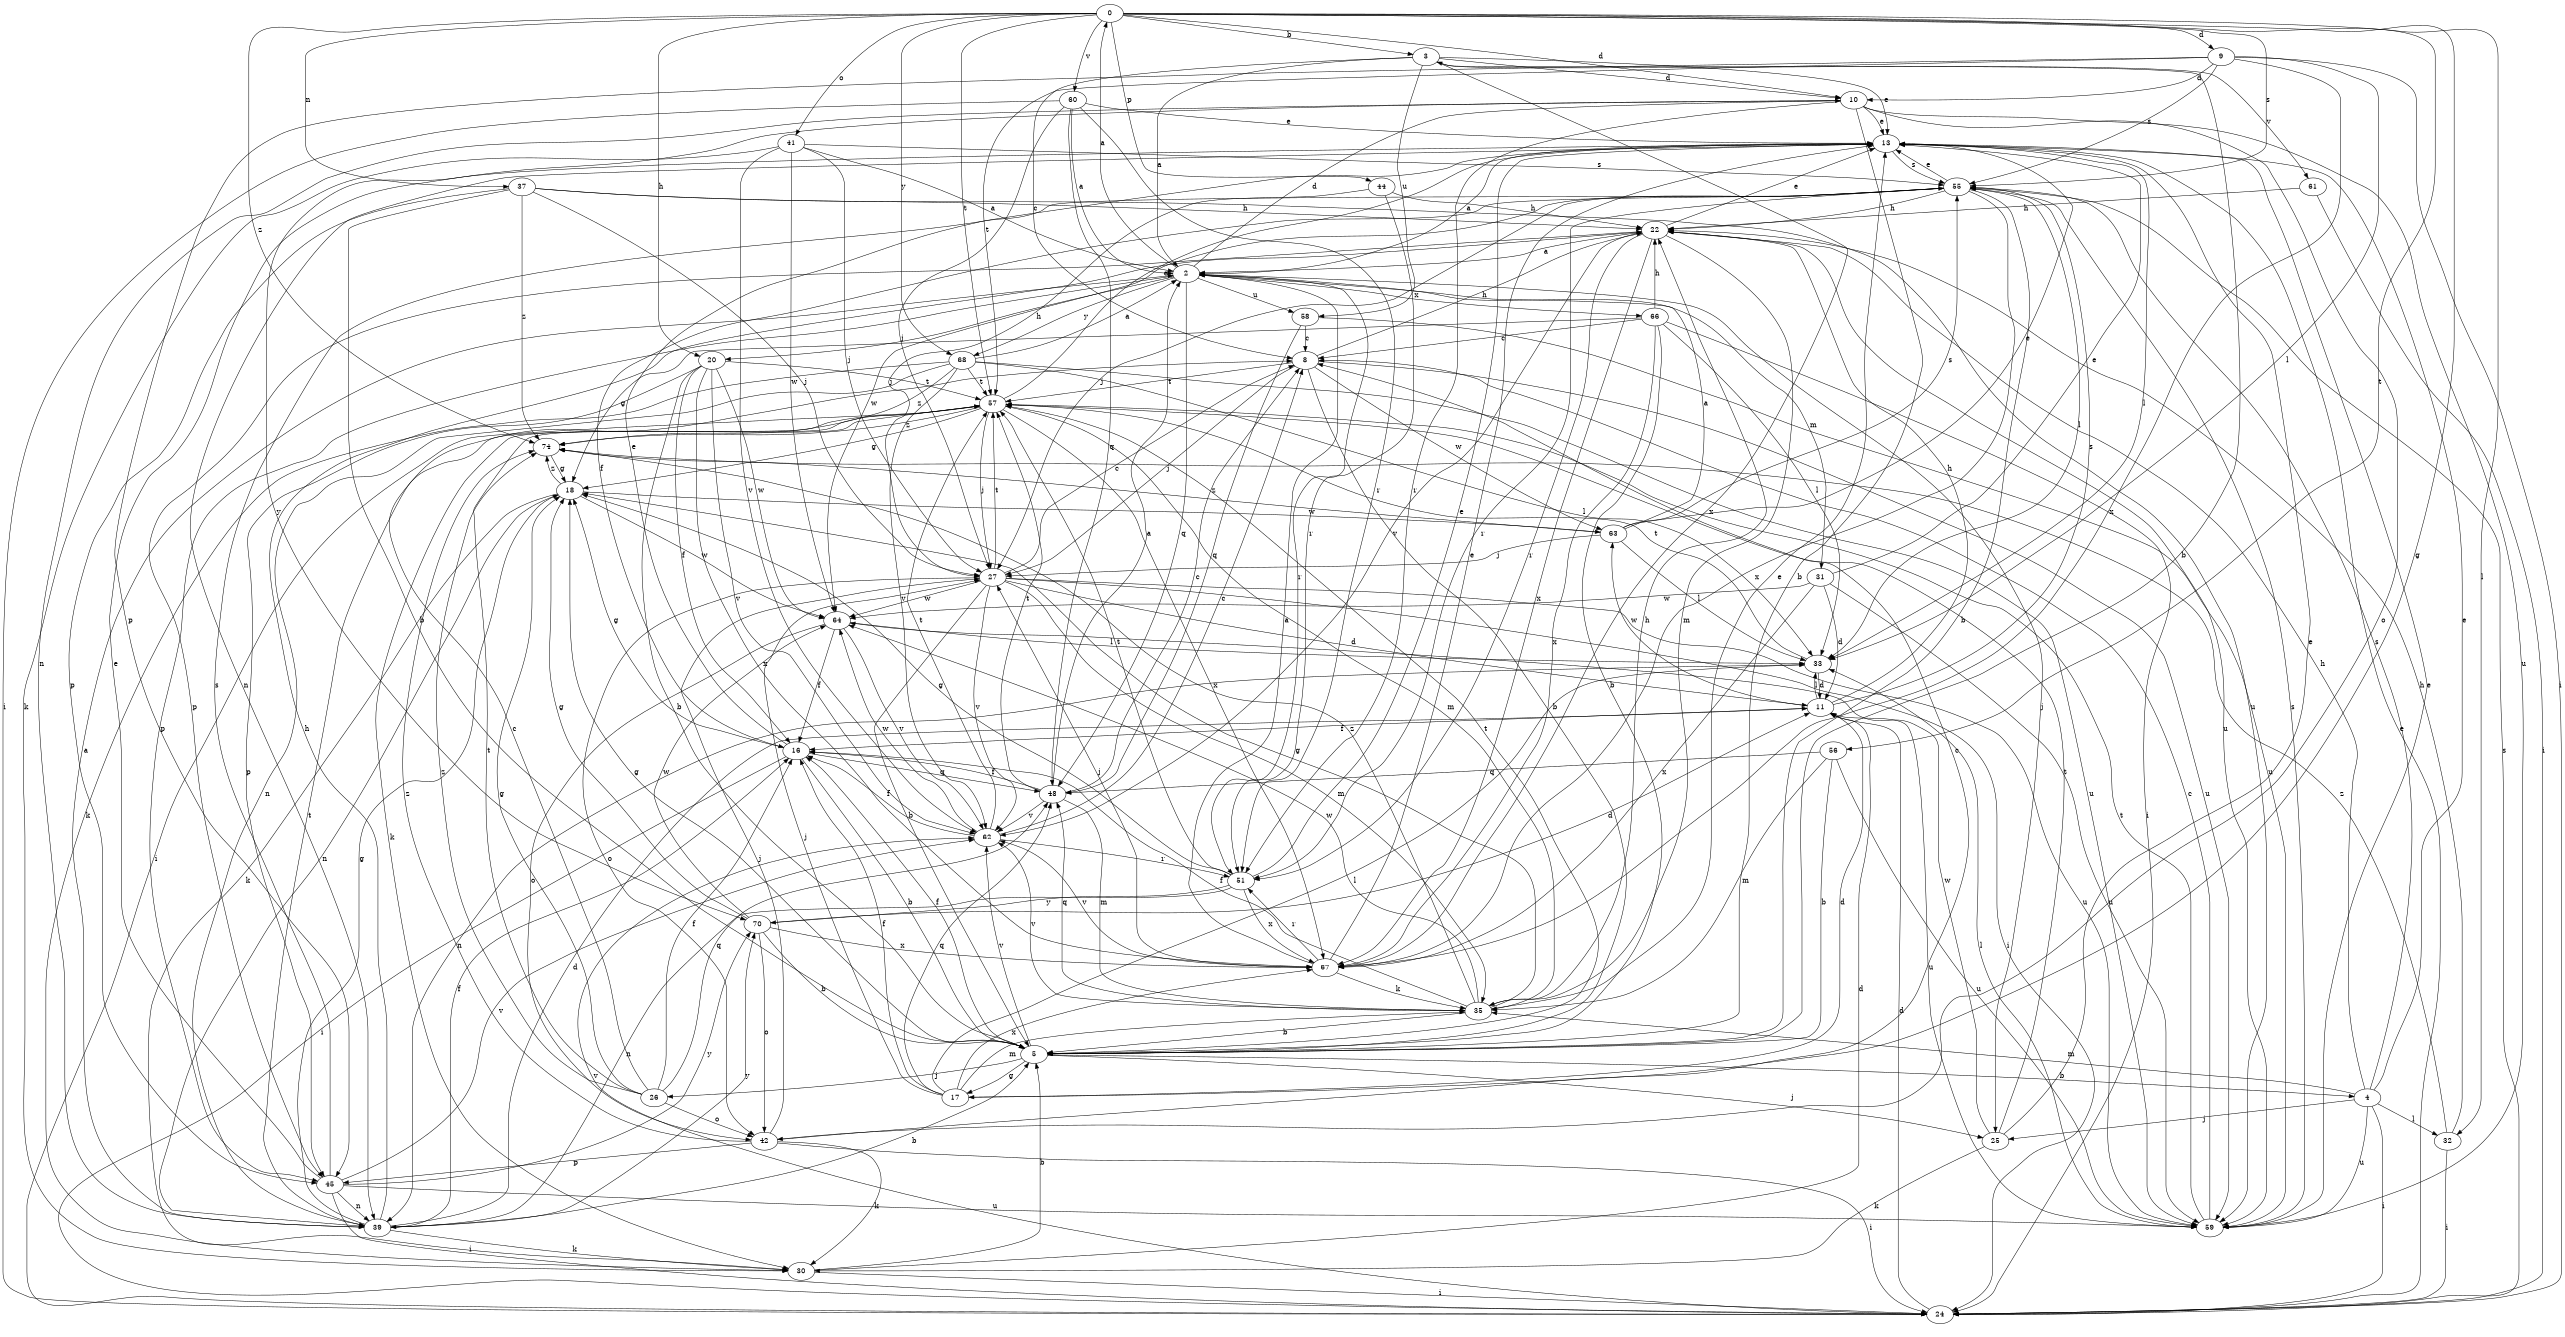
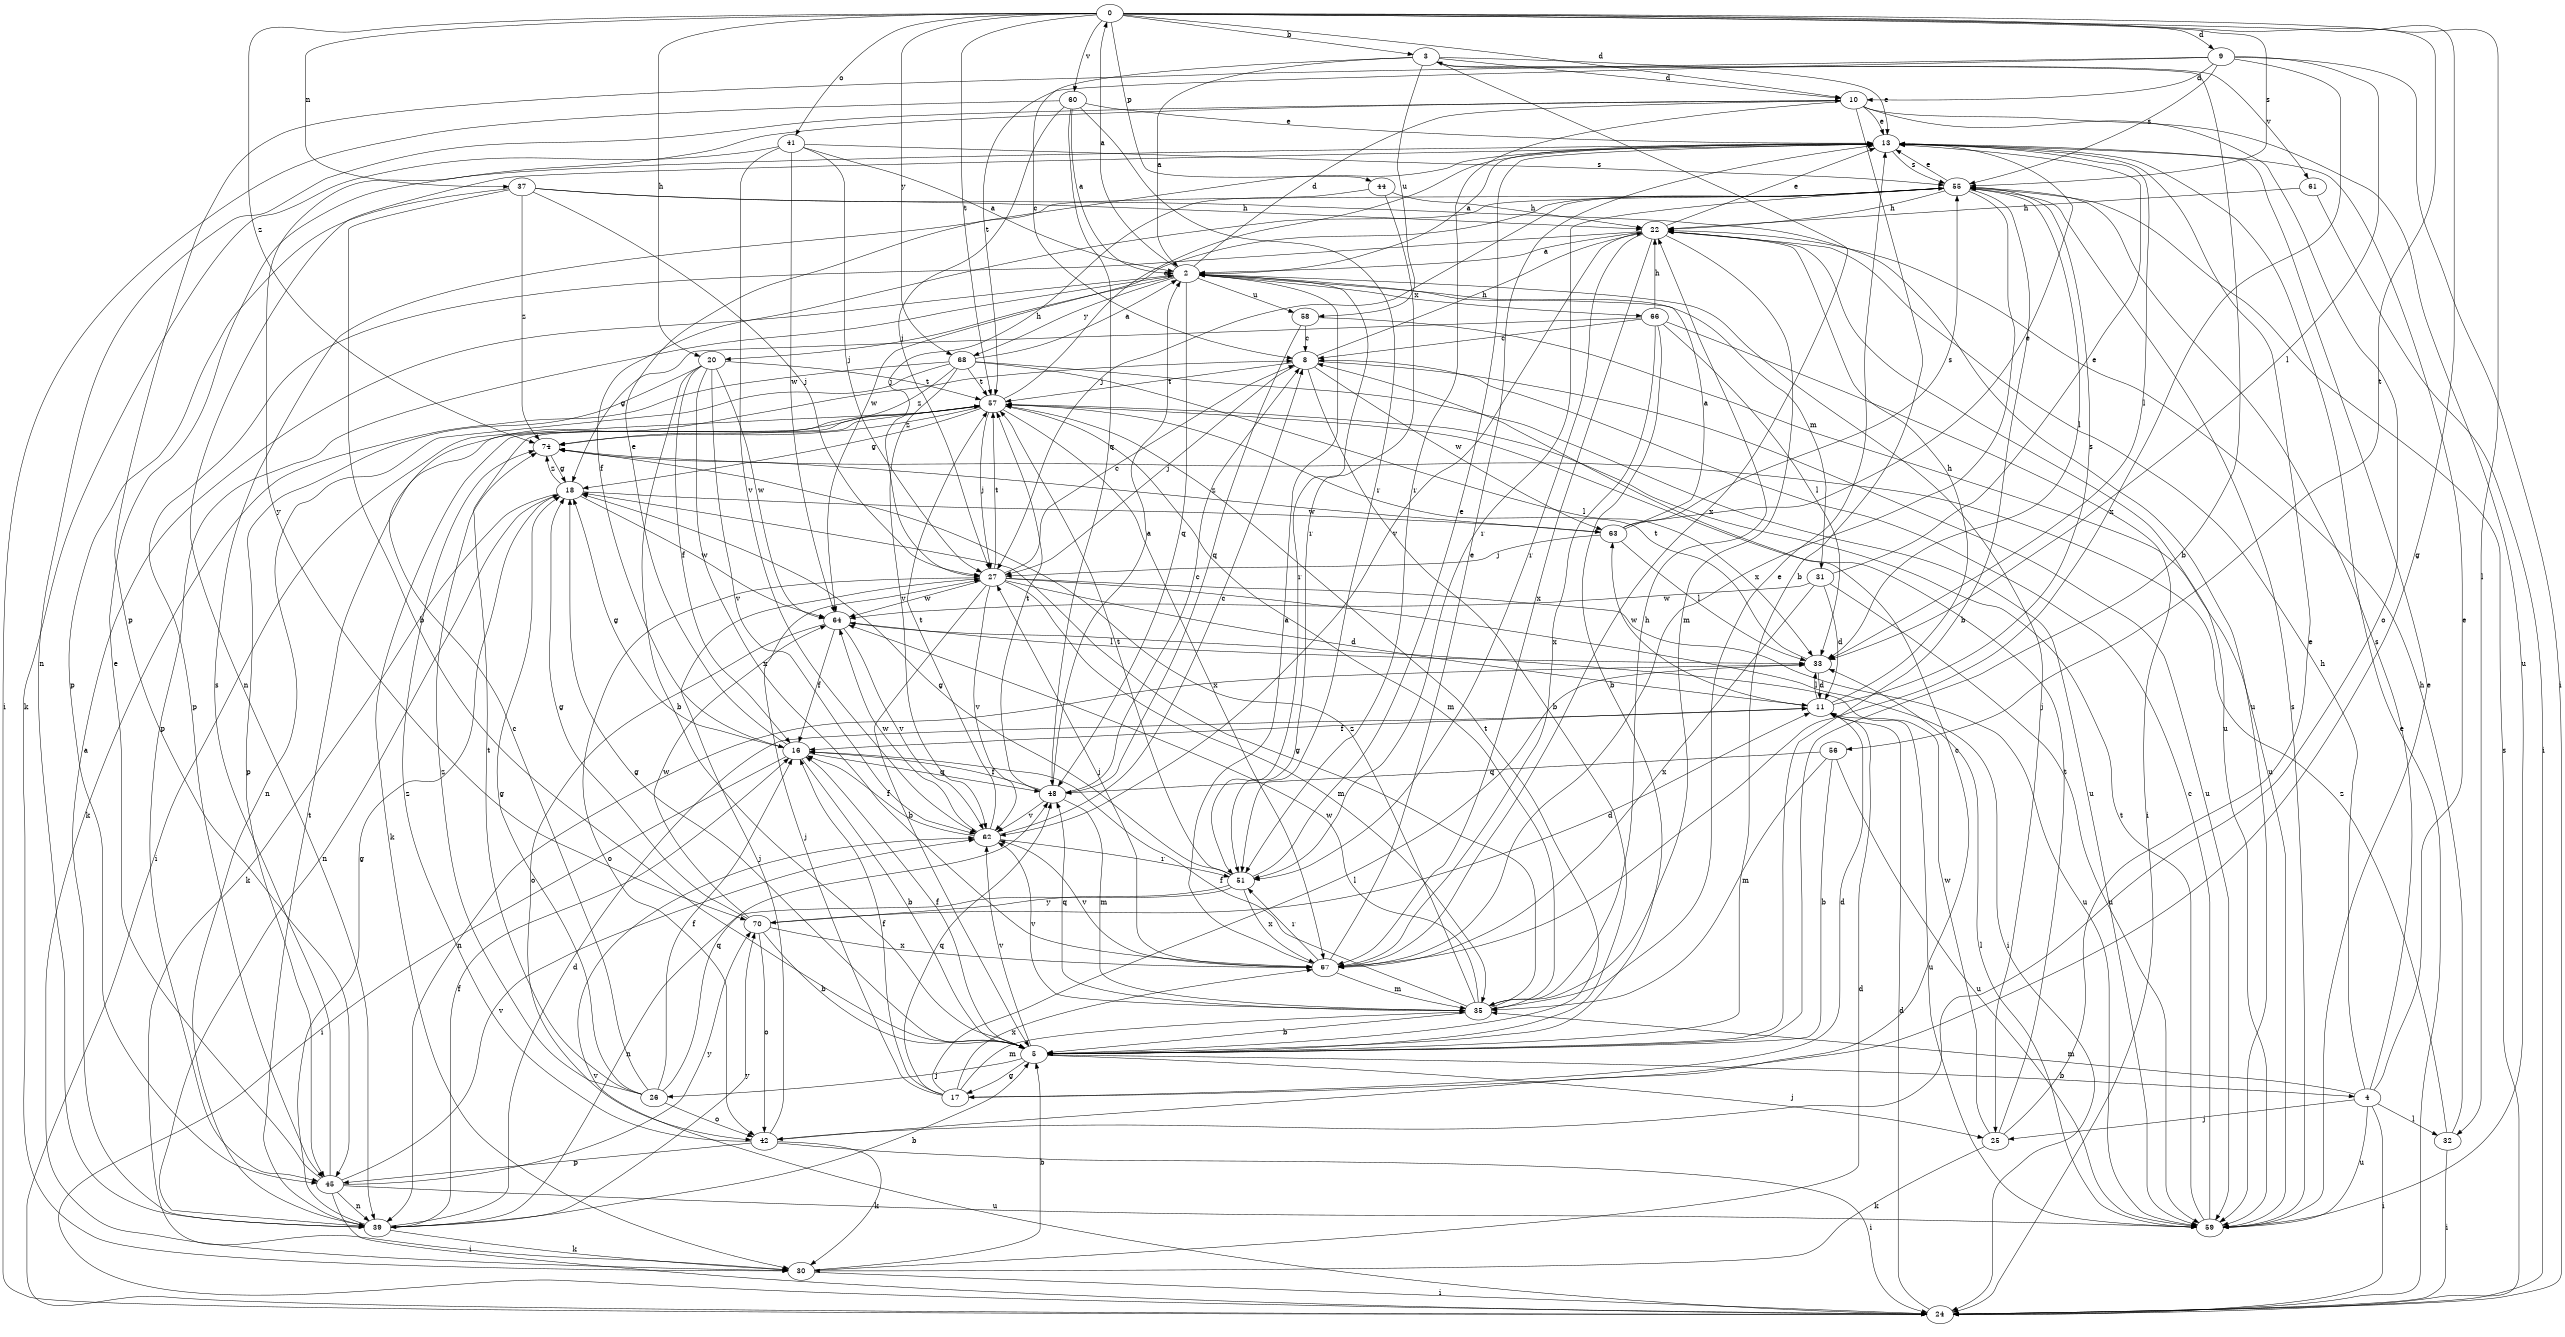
edge "39" -> "22": removed, label "h"
edge "67" -> "35": label "k" -> "m"
